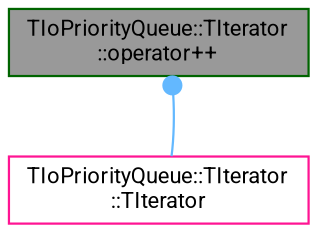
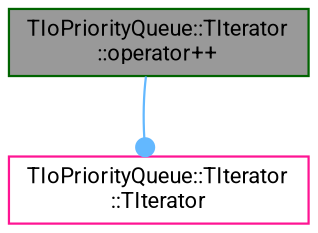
edge "TIoPriorityQueue::TIterator ::TIterator" -> "TIoPriorityQueue::TIterator ::operator++": reversed
